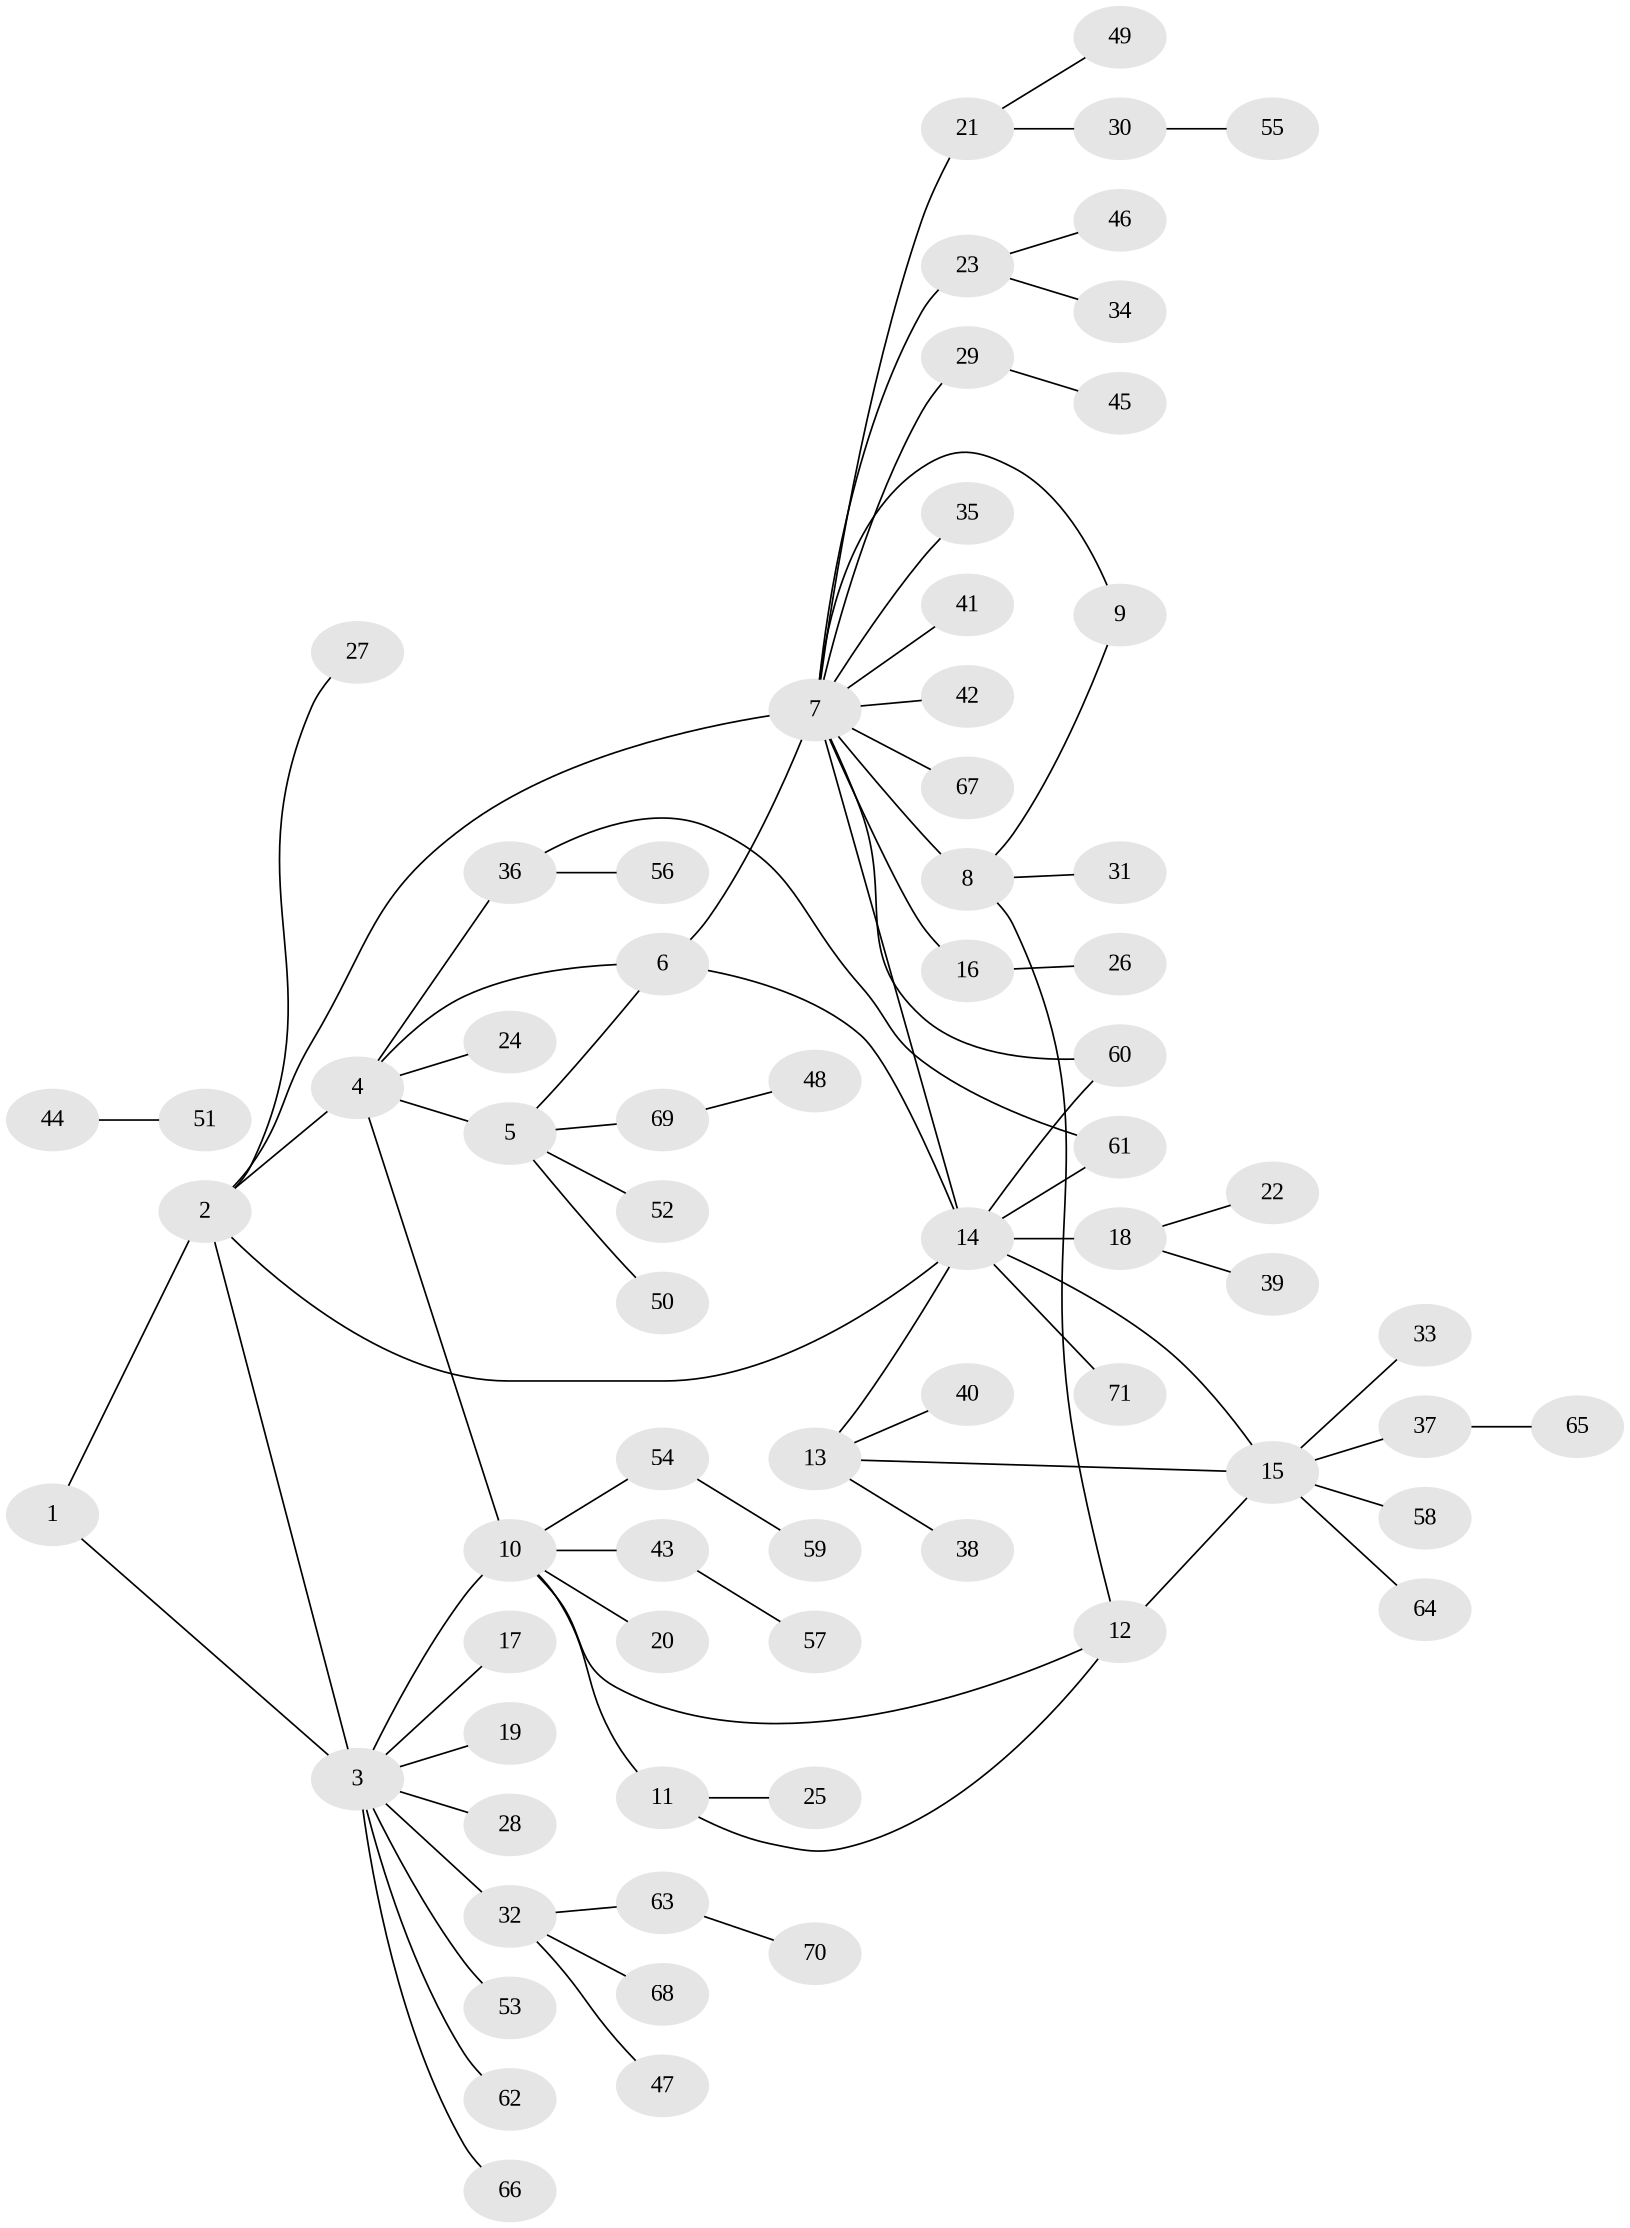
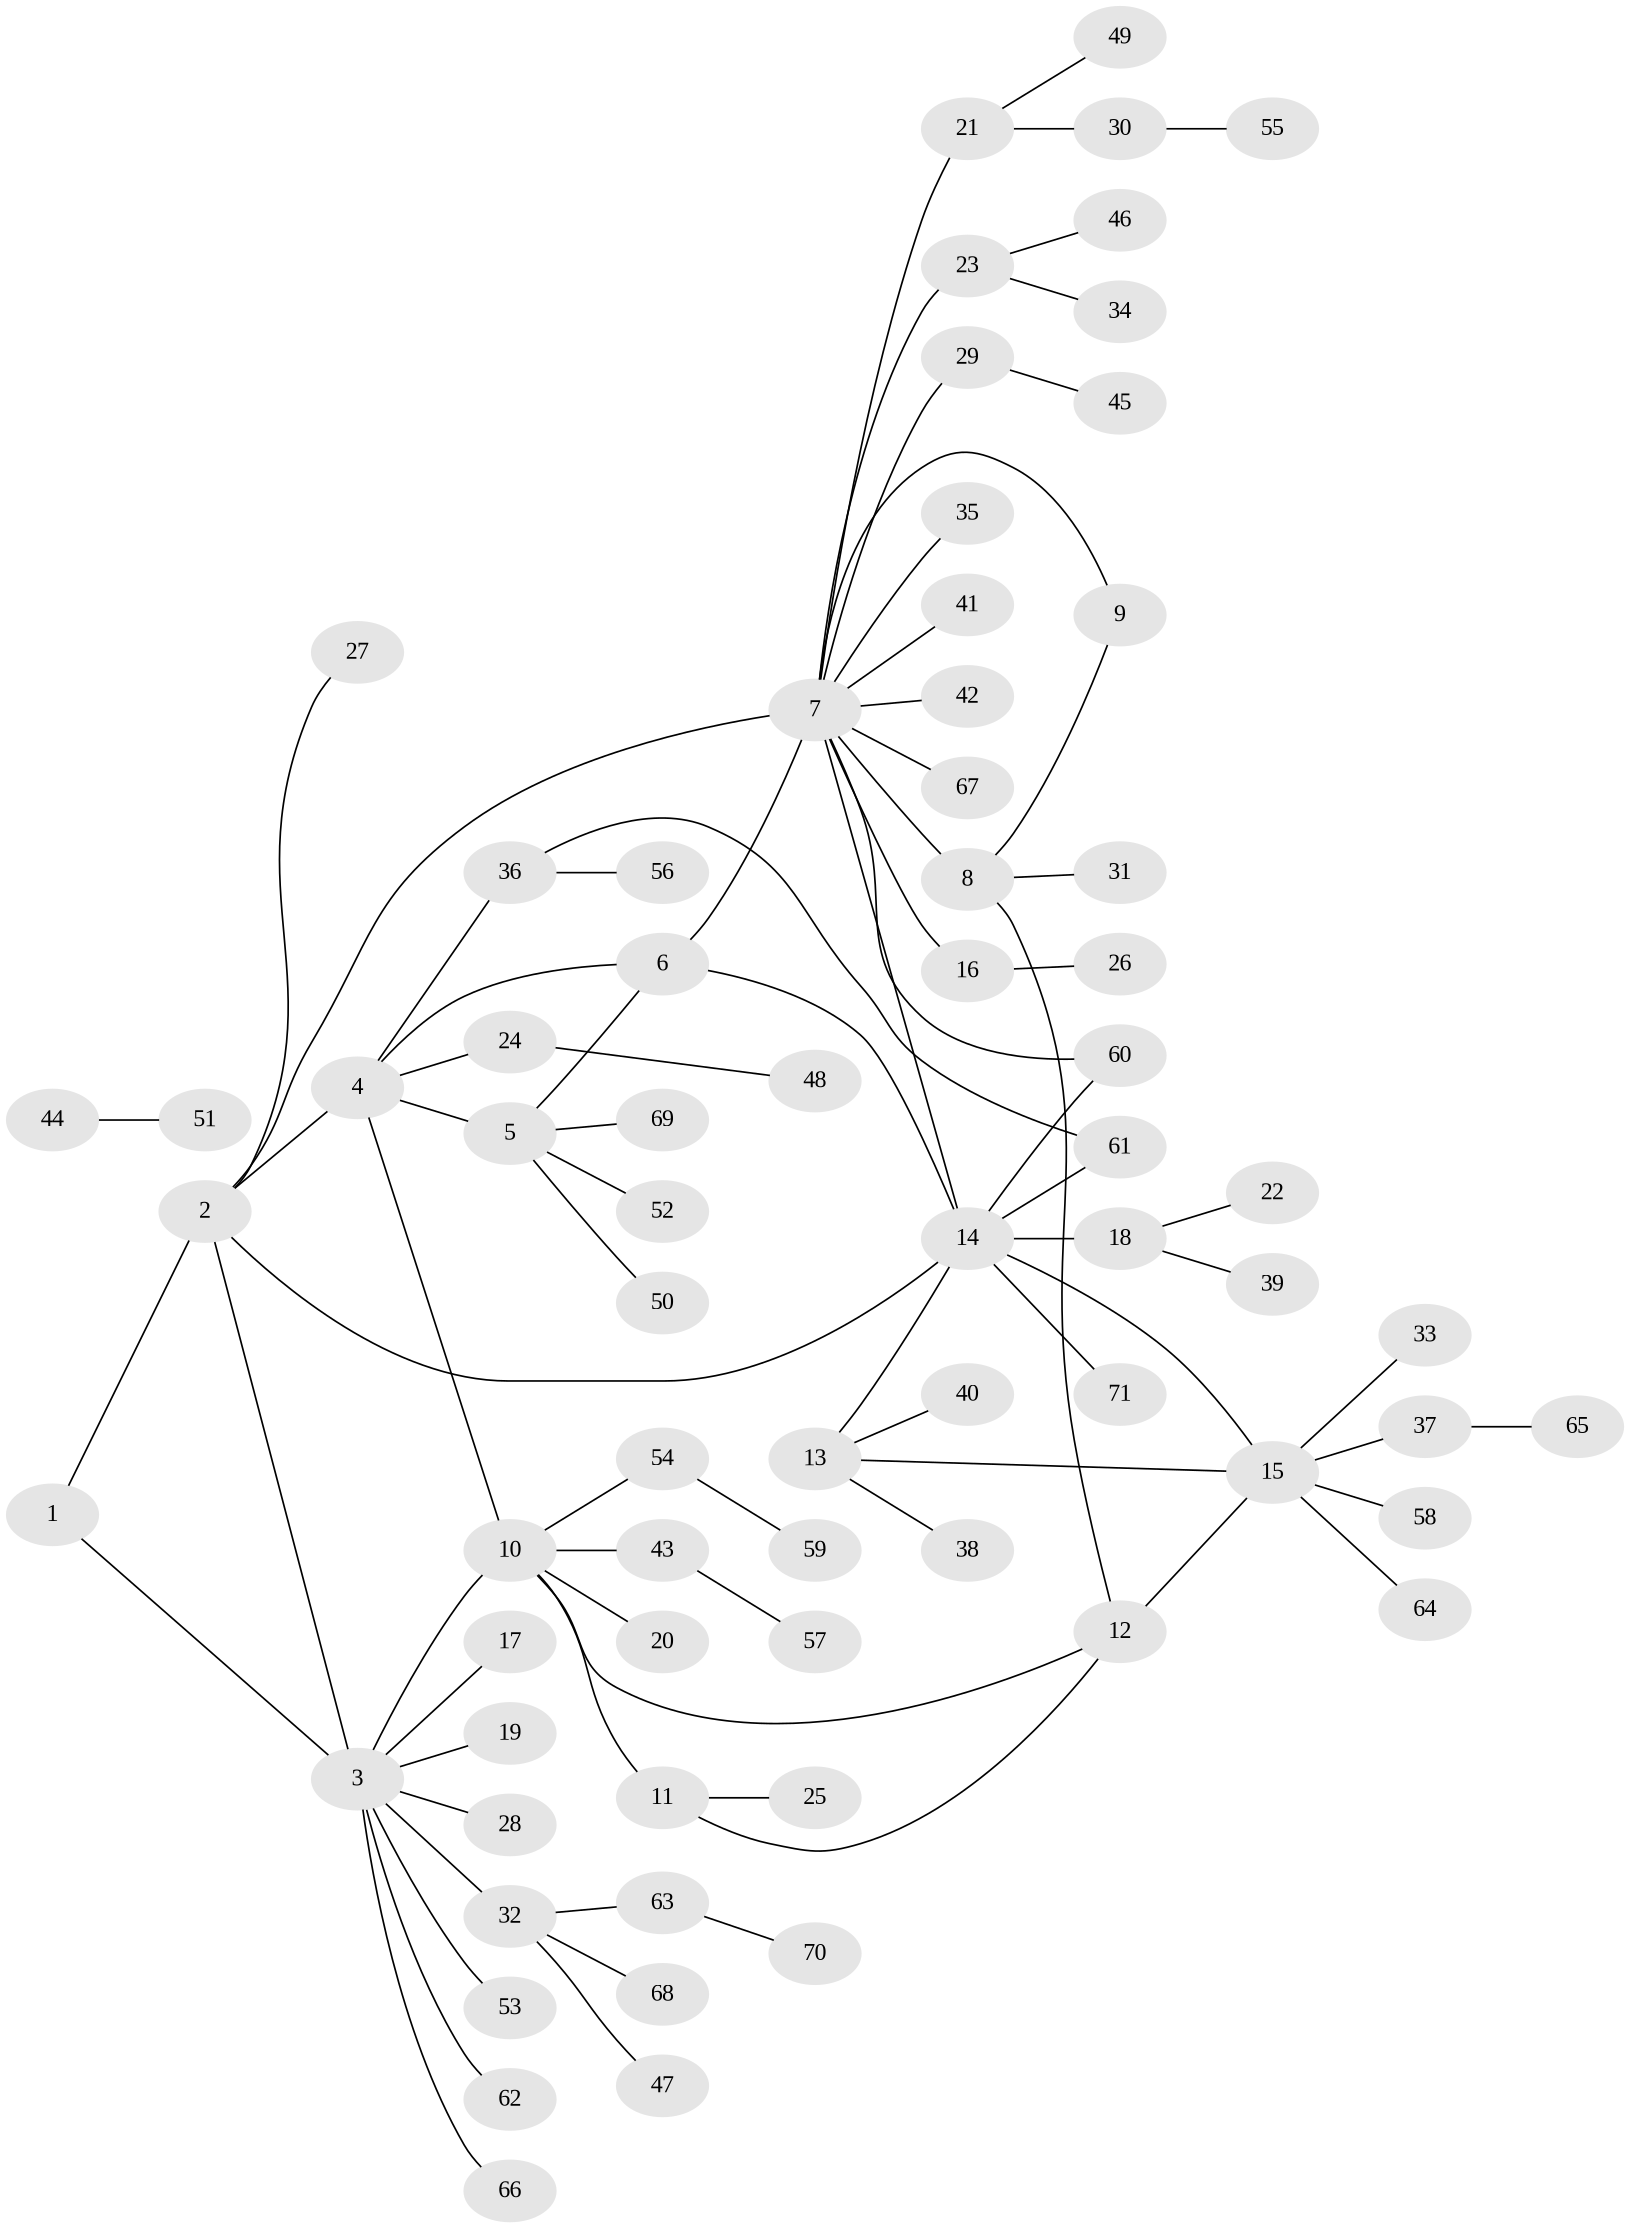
edge "48" -- "69": now "48" -- "24"
